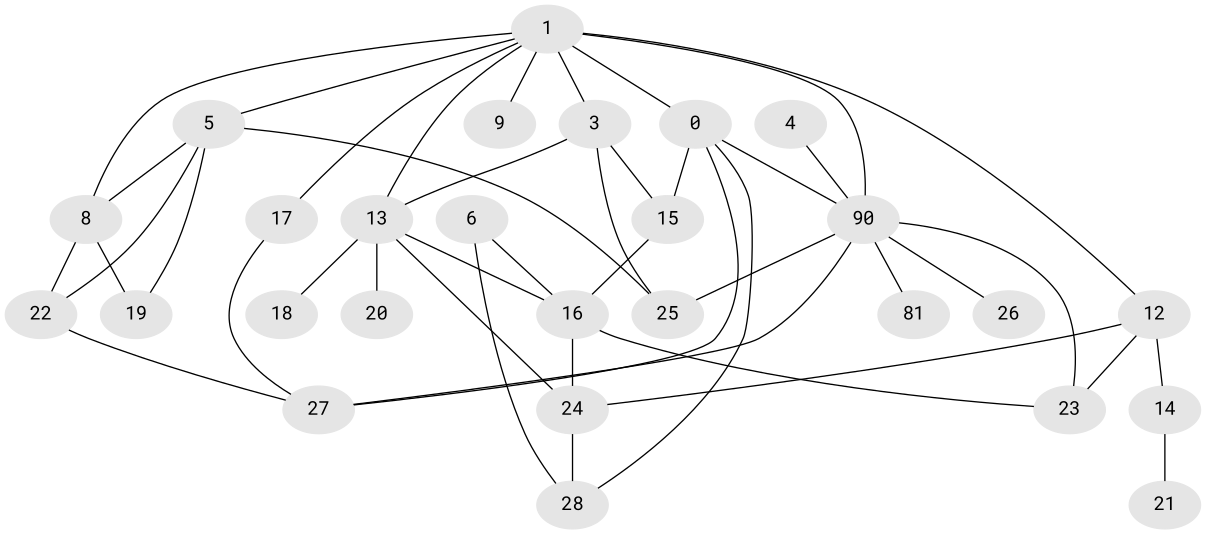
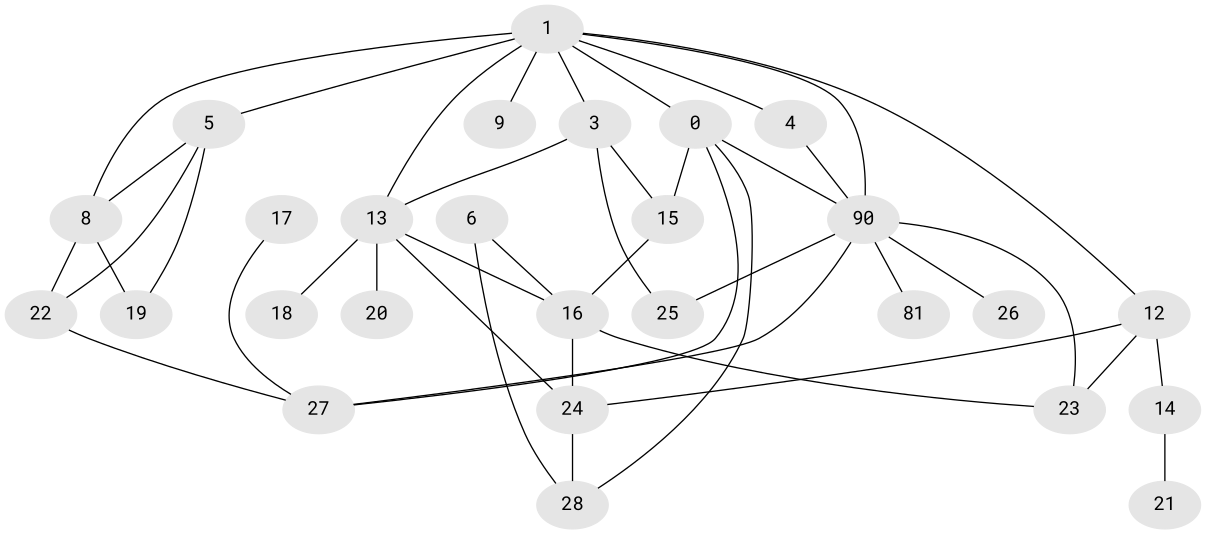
edge "1" -- "17": now "1" -- "4"
edge "5" -- "25": removed
